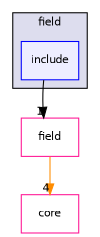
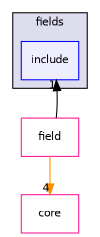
cluster "field": label "field" -> "fields"
edge "include" -> "field": reversed
